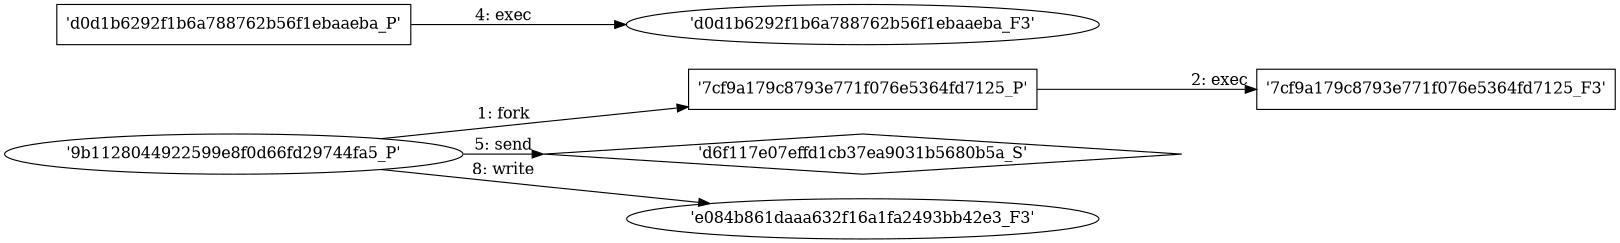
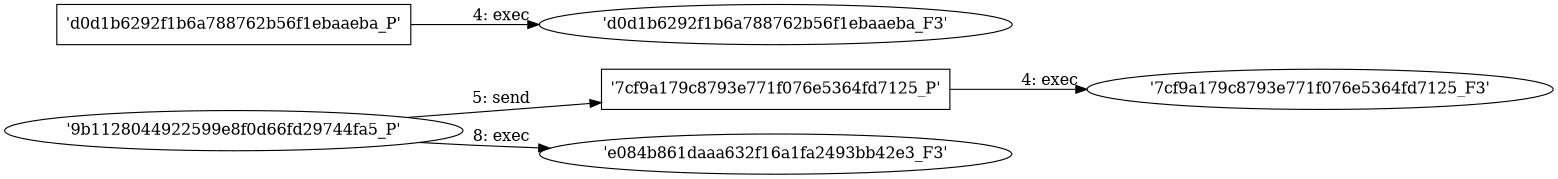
edge "'7cf9a179c8793e771f076e5364fd7125_P'" -> "'7cf9a179c8793e771f076e5364fd7125_F3'": label "2: exec" -> "4: exec"
node "'7cf9a179c8793e771f076e5364fd7125_F3'": shape box -> ellipse
edge "'9b1128044922599e8f0d66fd29744fa5_P'" -> "'7cf9a179c8793e771f076e5364fd7125_P'": label "1: fork" -> "5: send"
node "'d6f117e07effd1cb37ea9031b5680b5a_S'": removed
edge "'9b1128044922599e8f0d66fd29744fa5_P'" -> "'e084b861daaa632f16a1fa2493bb42e3_F3'": label "8: write" -> "8: exec"
